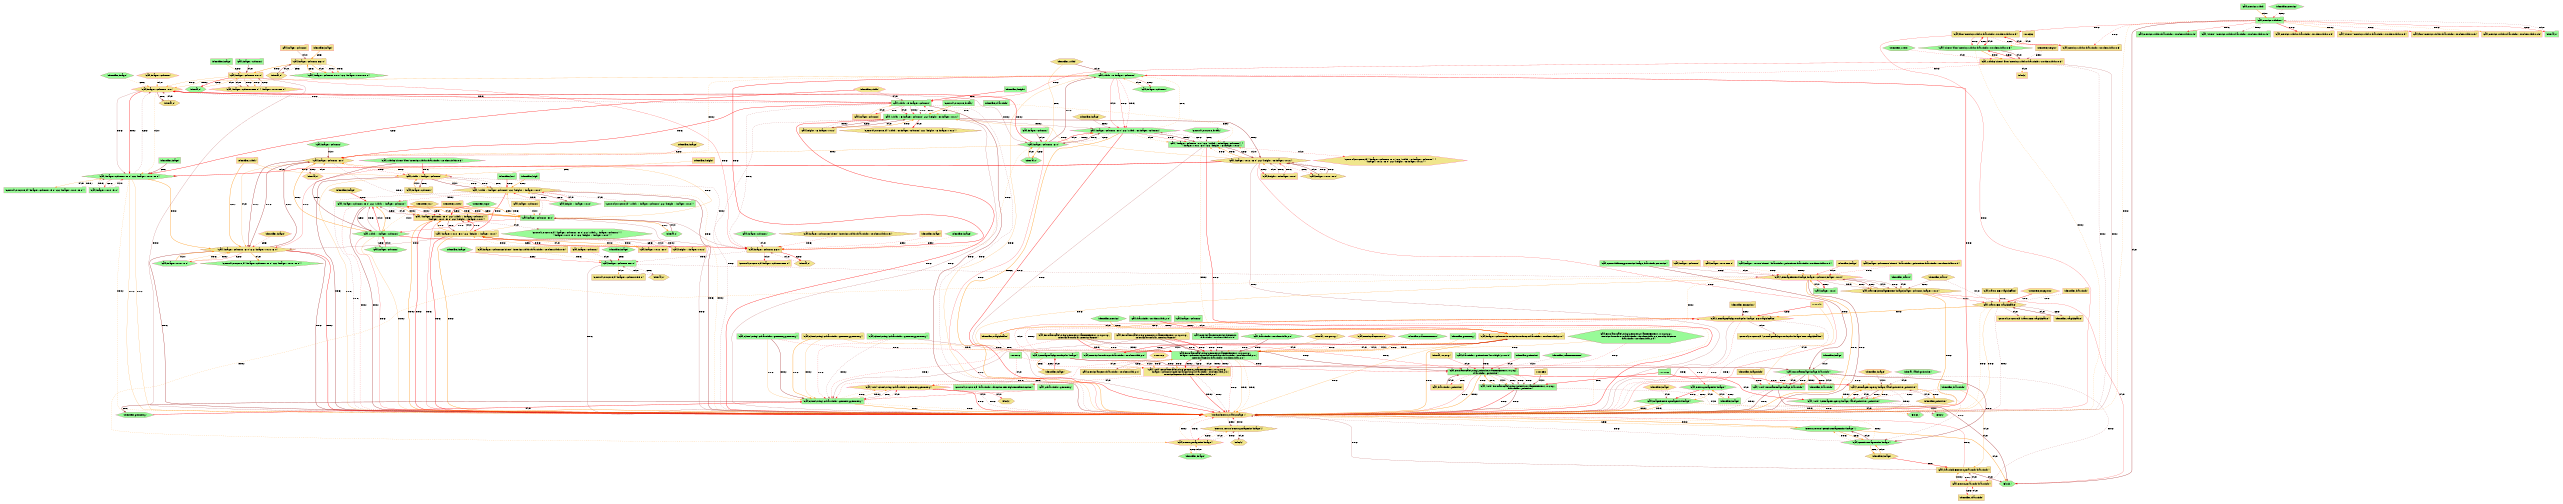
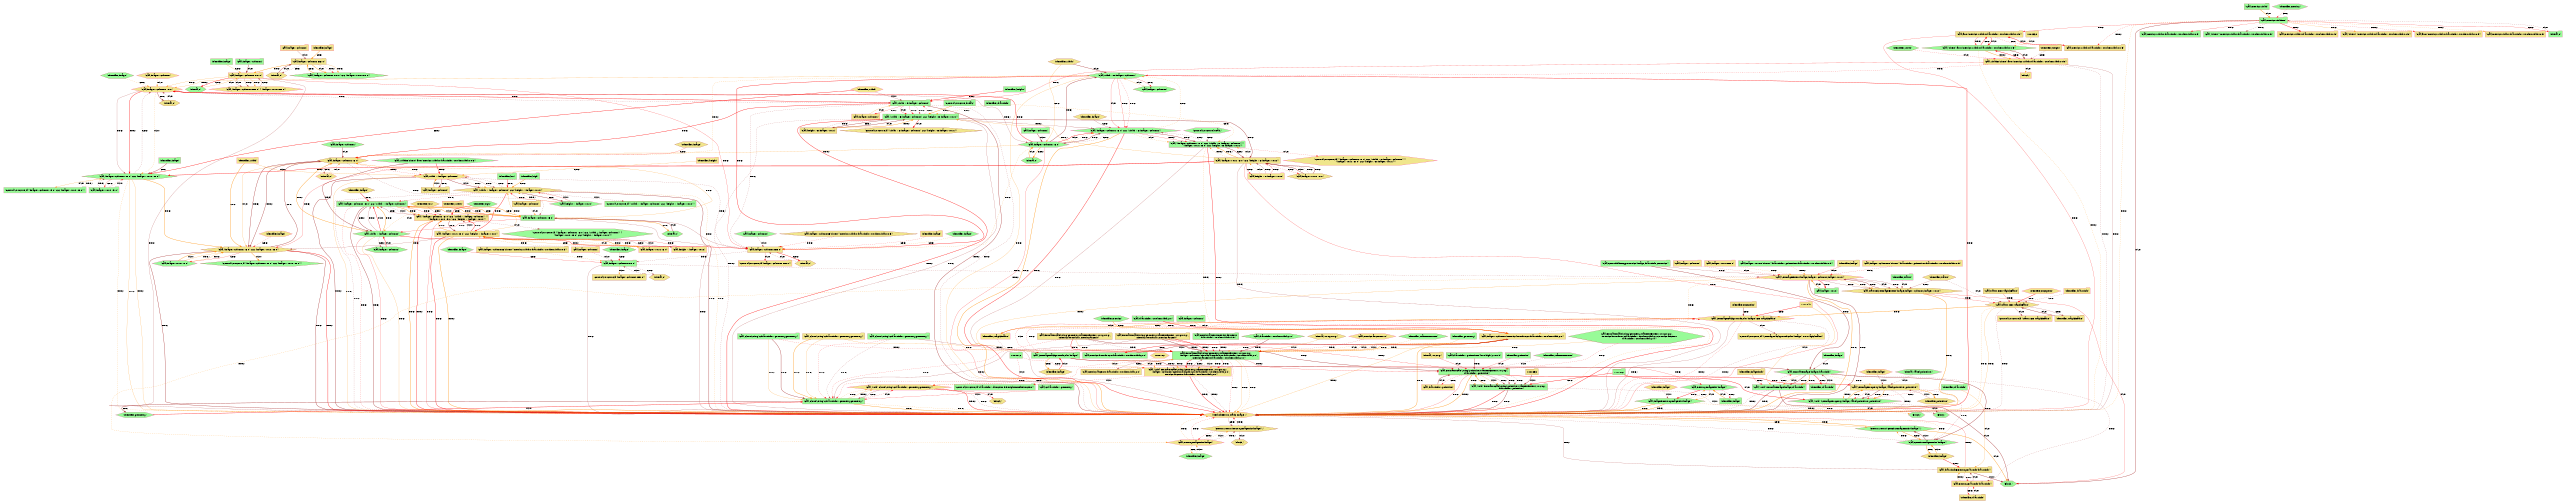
node "(Call,(image->rows != 0) && (height >= image->rows))": shape hexagon -> folder
